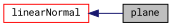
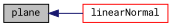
edge "plane" -> "linearNormal": reversed
